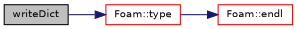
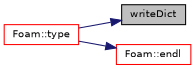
edge "writeDict" -> "Foam::type": reversed
